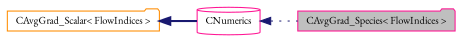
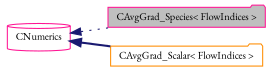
edge "CNumerics" -> "CAvgGrad_Scalar< FlowIndices >": reversed
